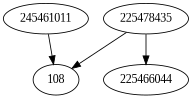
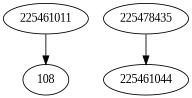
node "245461011": label "245461011" -> "225461011"
edge "225478435" -> "108": removed
node "225466044": label "225466044" -> "225461044"
